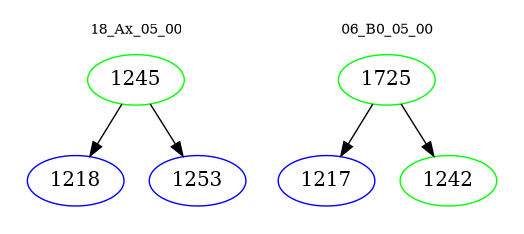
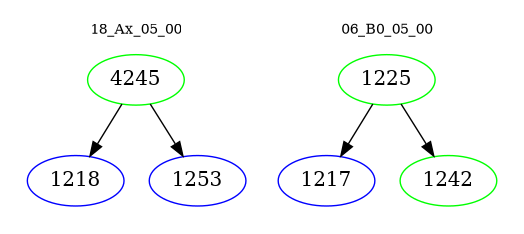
node "1245": label "1245" -> "4245"
node "1725": label "1725" -> "1225"
